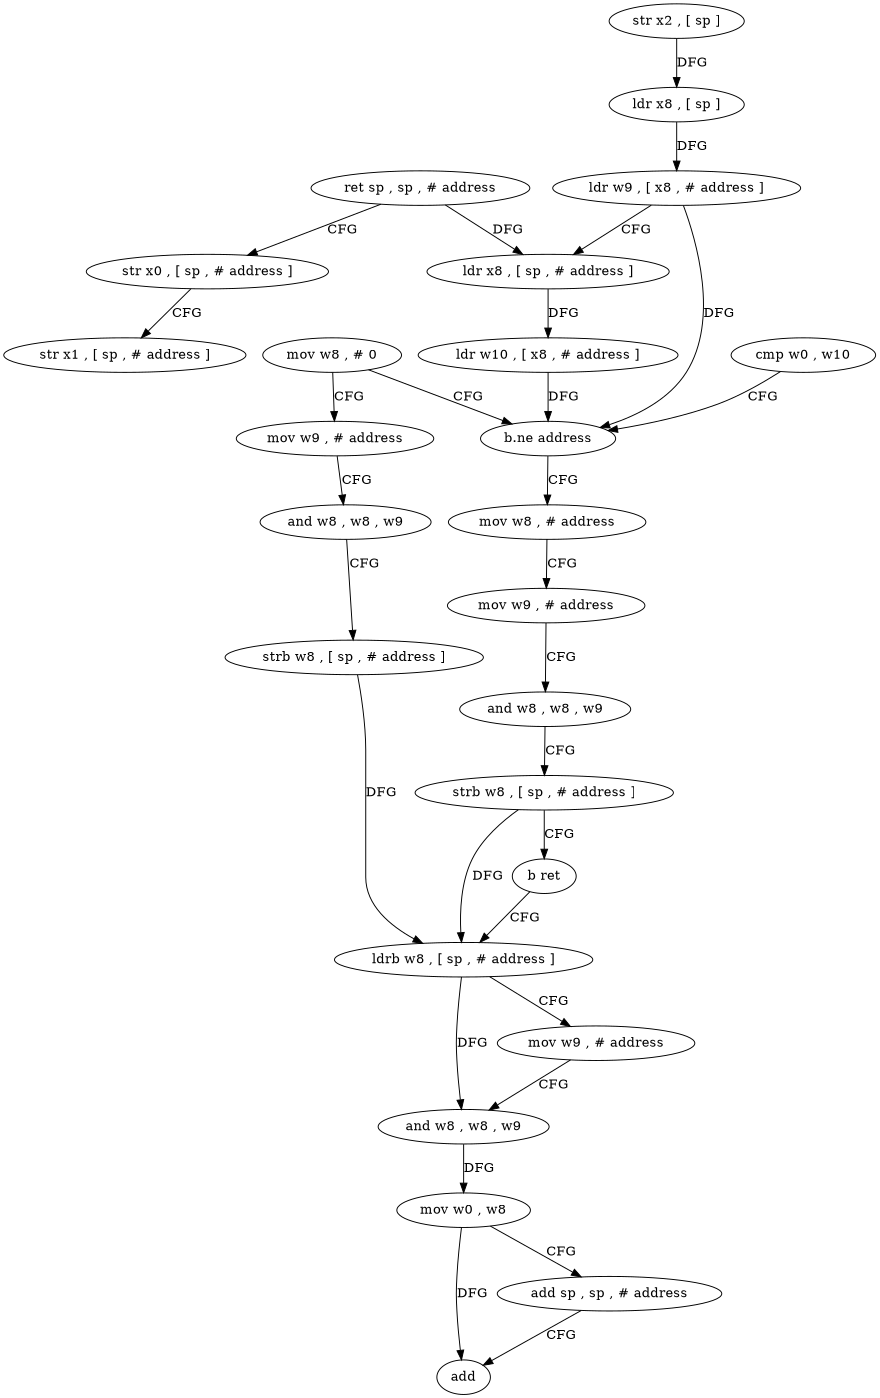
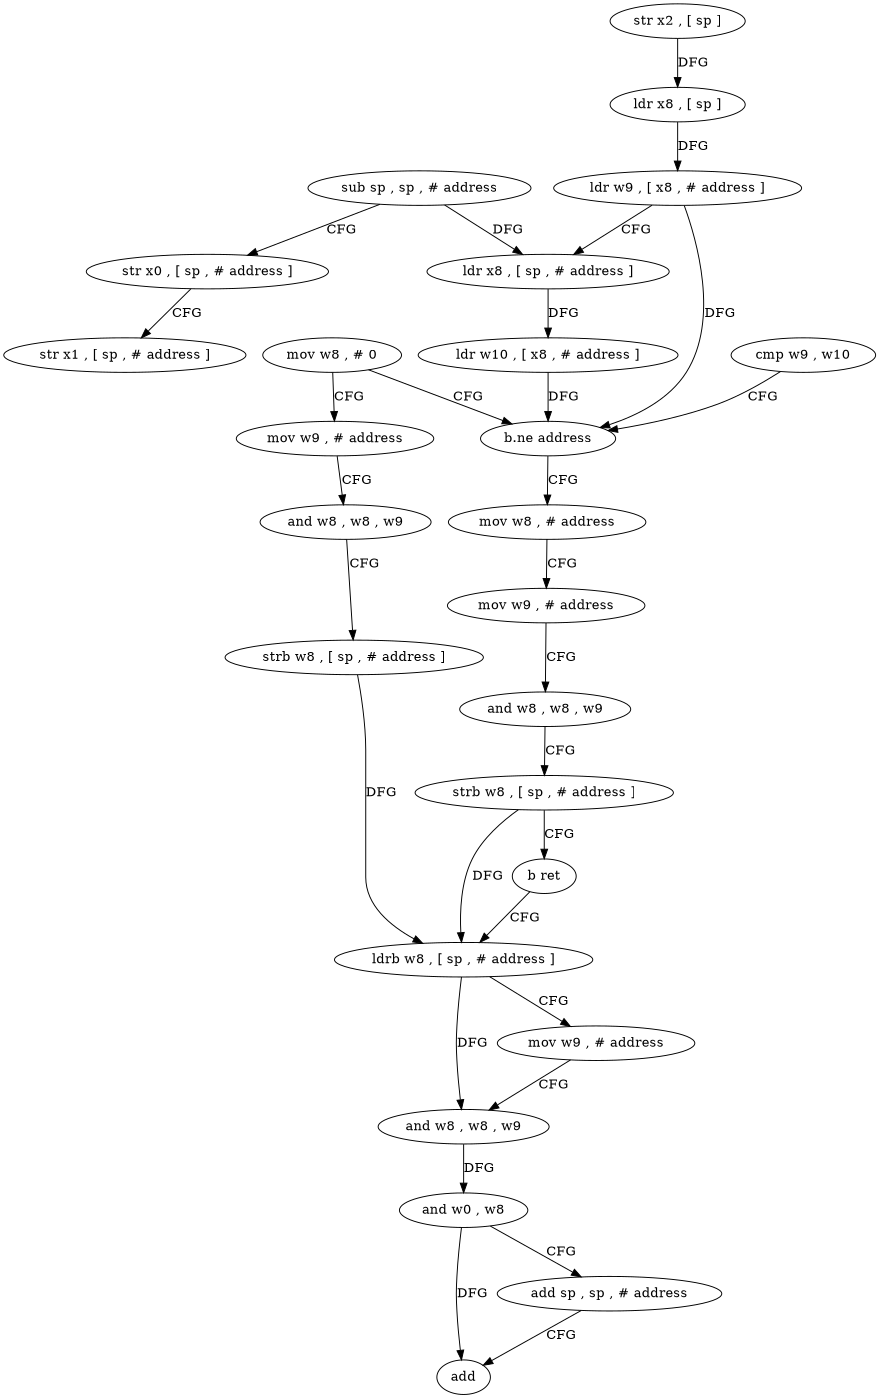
node "ret sp , sp , # address": label "ret sp , sp , # address" -> "sub sp , sp , # address"
node "cmp w0 , w10": label "cmp w0 , w10" -> "cmp w9 , w10"
node "mov w0 , w8": label "mov w0 , w8" -> "and w0 , w8"
